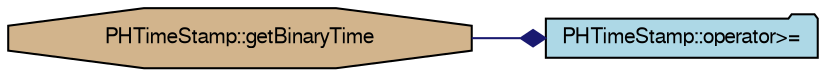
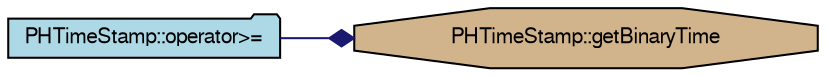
edge "PHTimeStamp::getBinaryTime" -> "PHTimeStamp::operator>=": reversed
